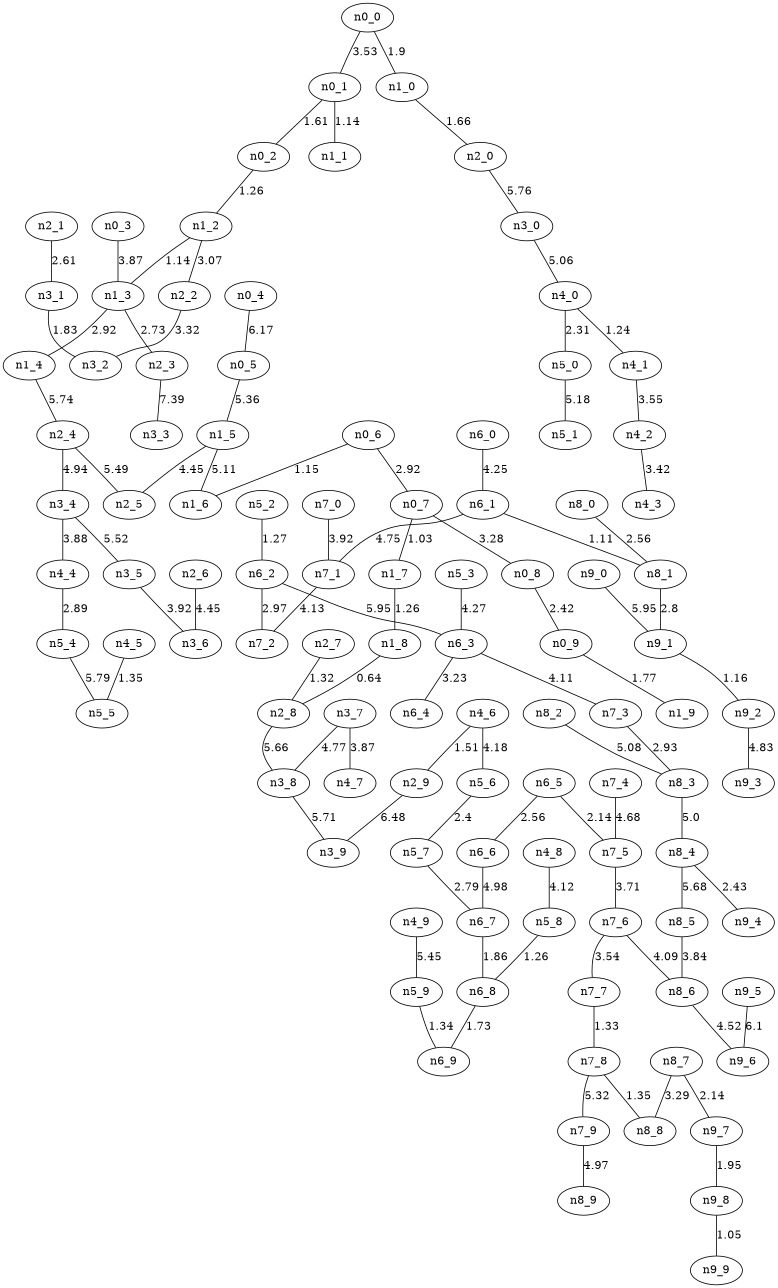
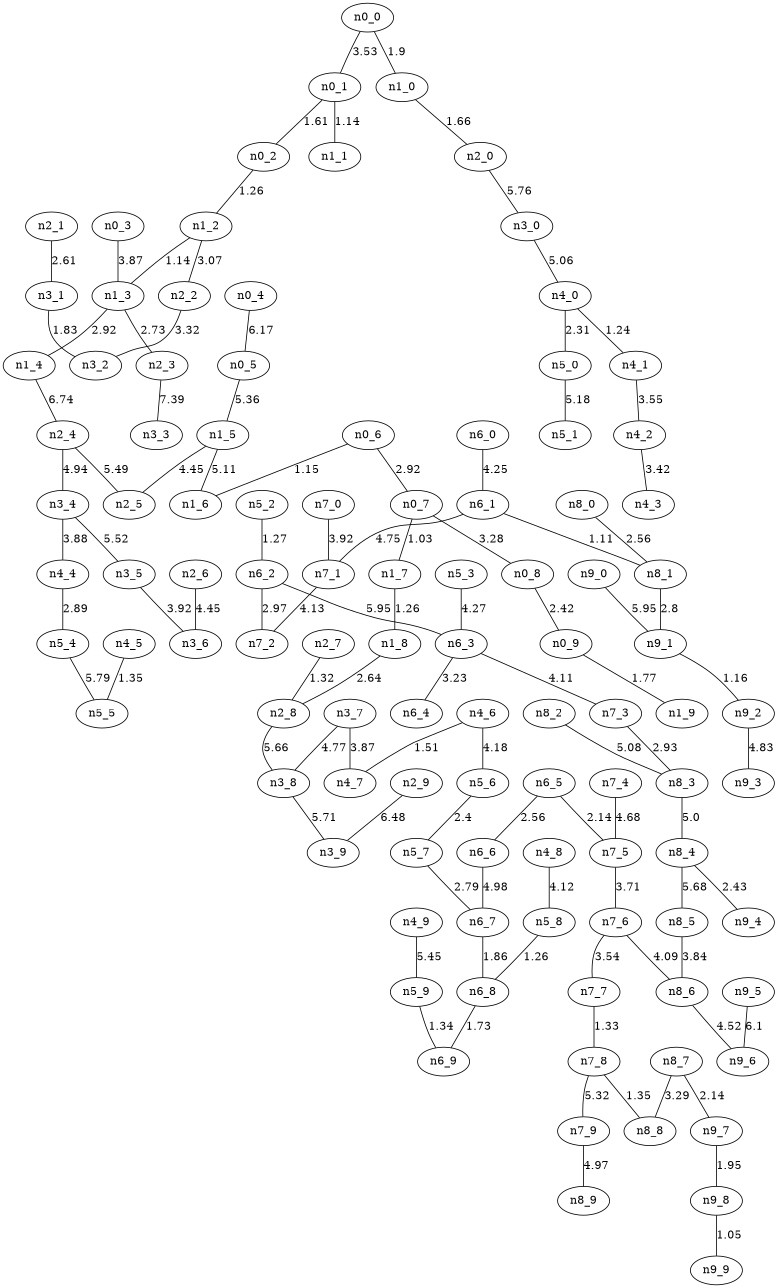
edge "n1_4" -- "n2_4": label "5.74" -> "6.74"
edge "n1_8" -- "n2_8": label "0.64" -> "2.64"
edge "n4_6" -- "n2_9": now "n4_6" -- "n4_7"
